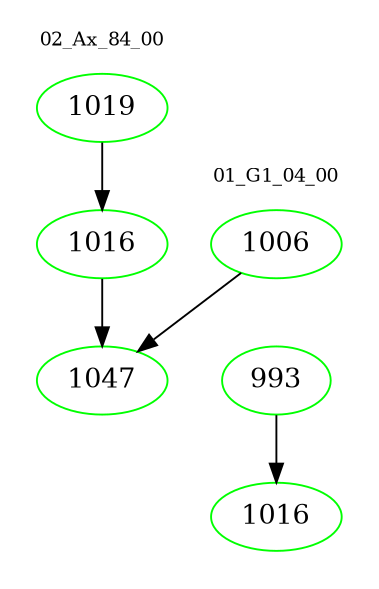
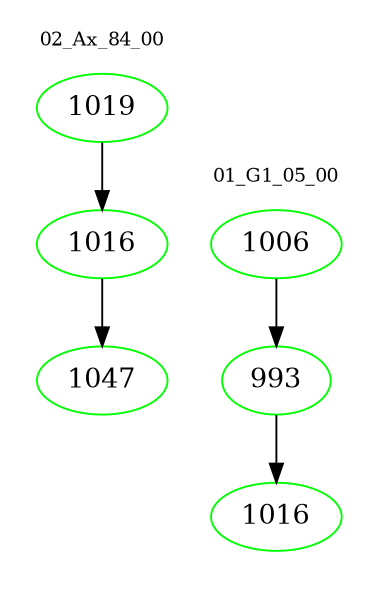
cluster "01_G1_04_00": label "01_G1_04_00" -> "01_G1_05_00"
edge "1006" -> "1047": now "1006" -> "993"
